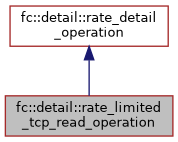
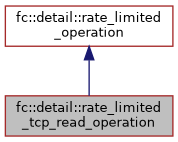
node "fc::detail::rate_detail _operation": label "fc::detail::rate_detail _operation" -> "fc::detail::rate_limited _operation"
